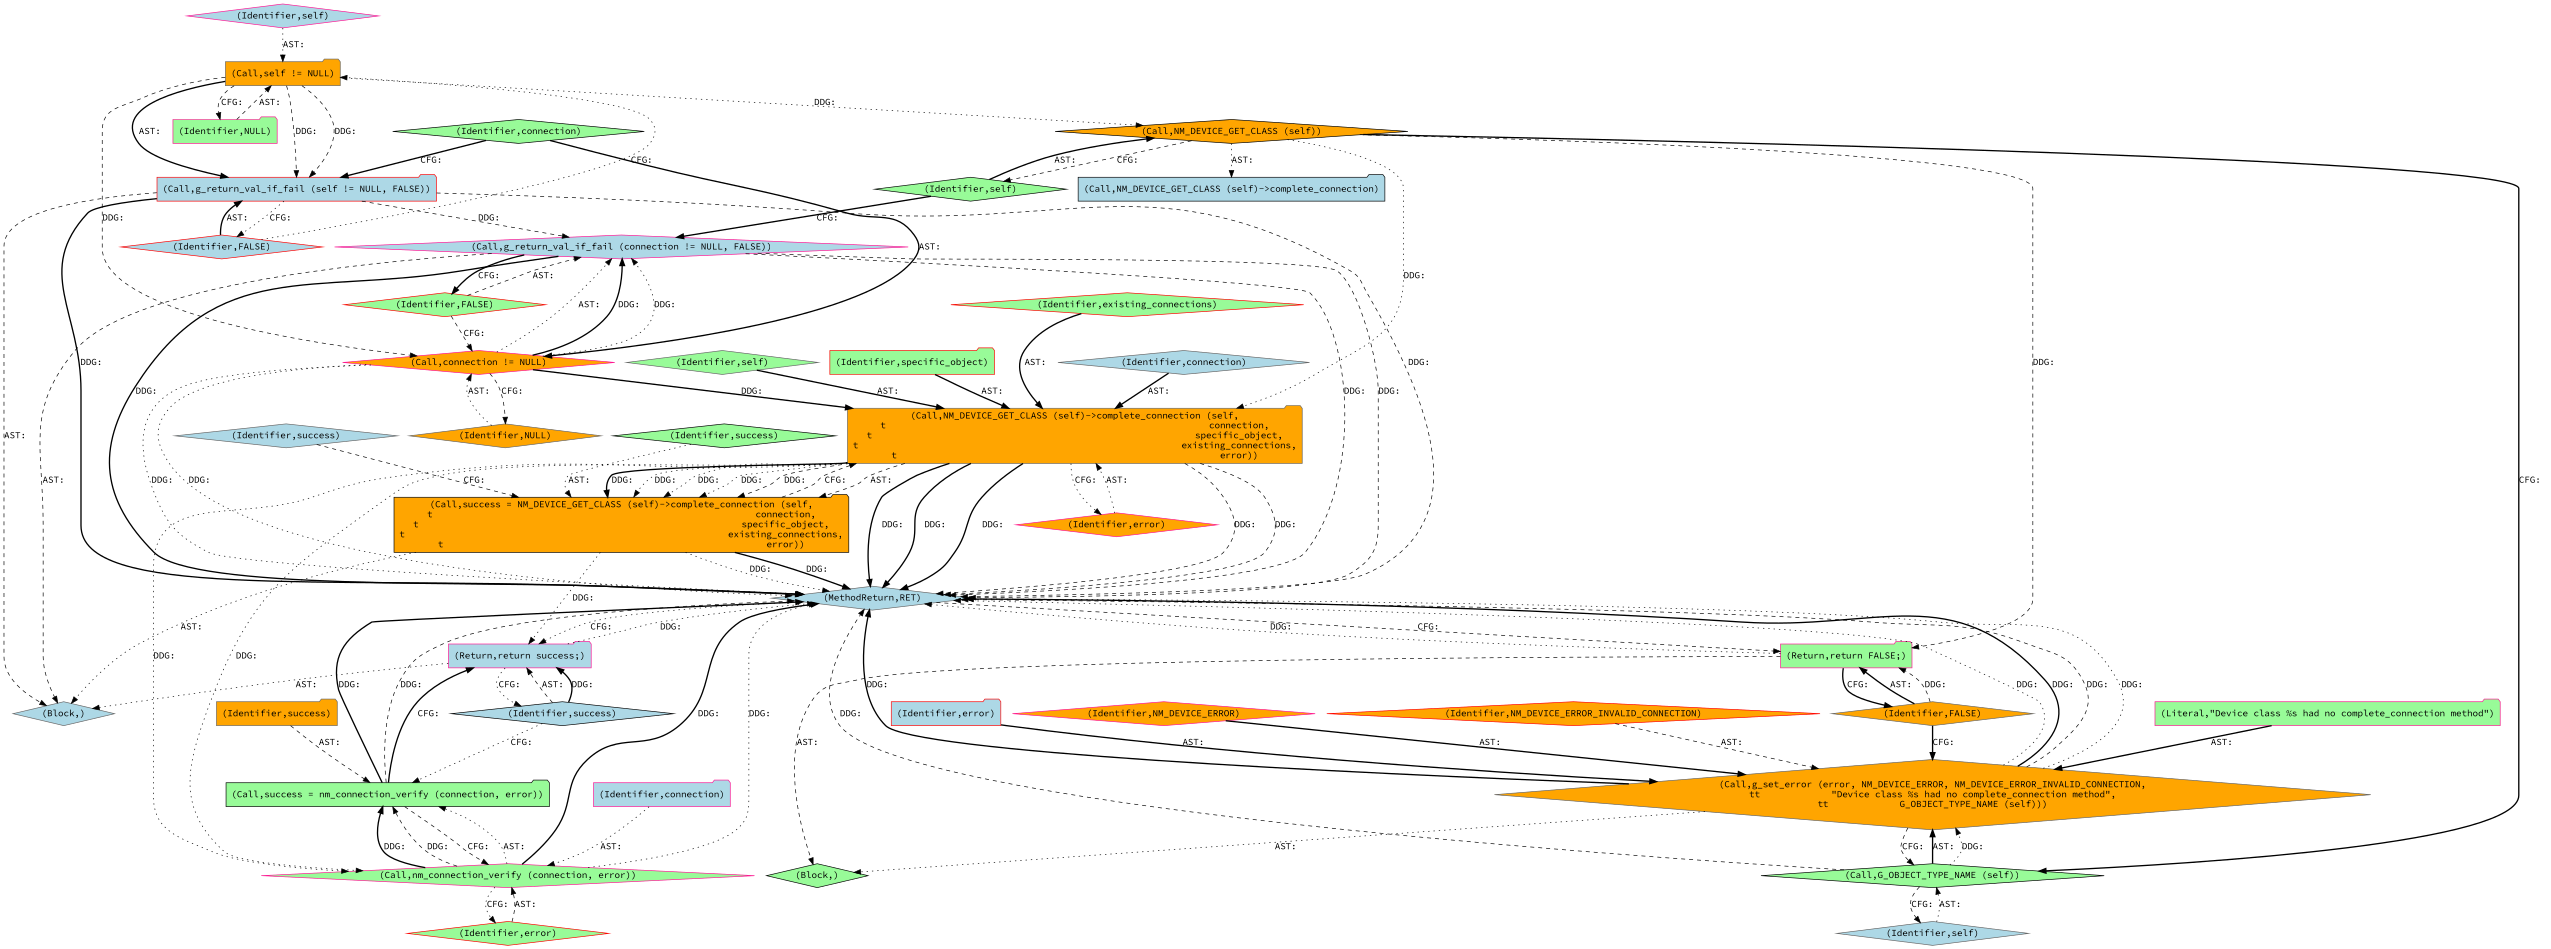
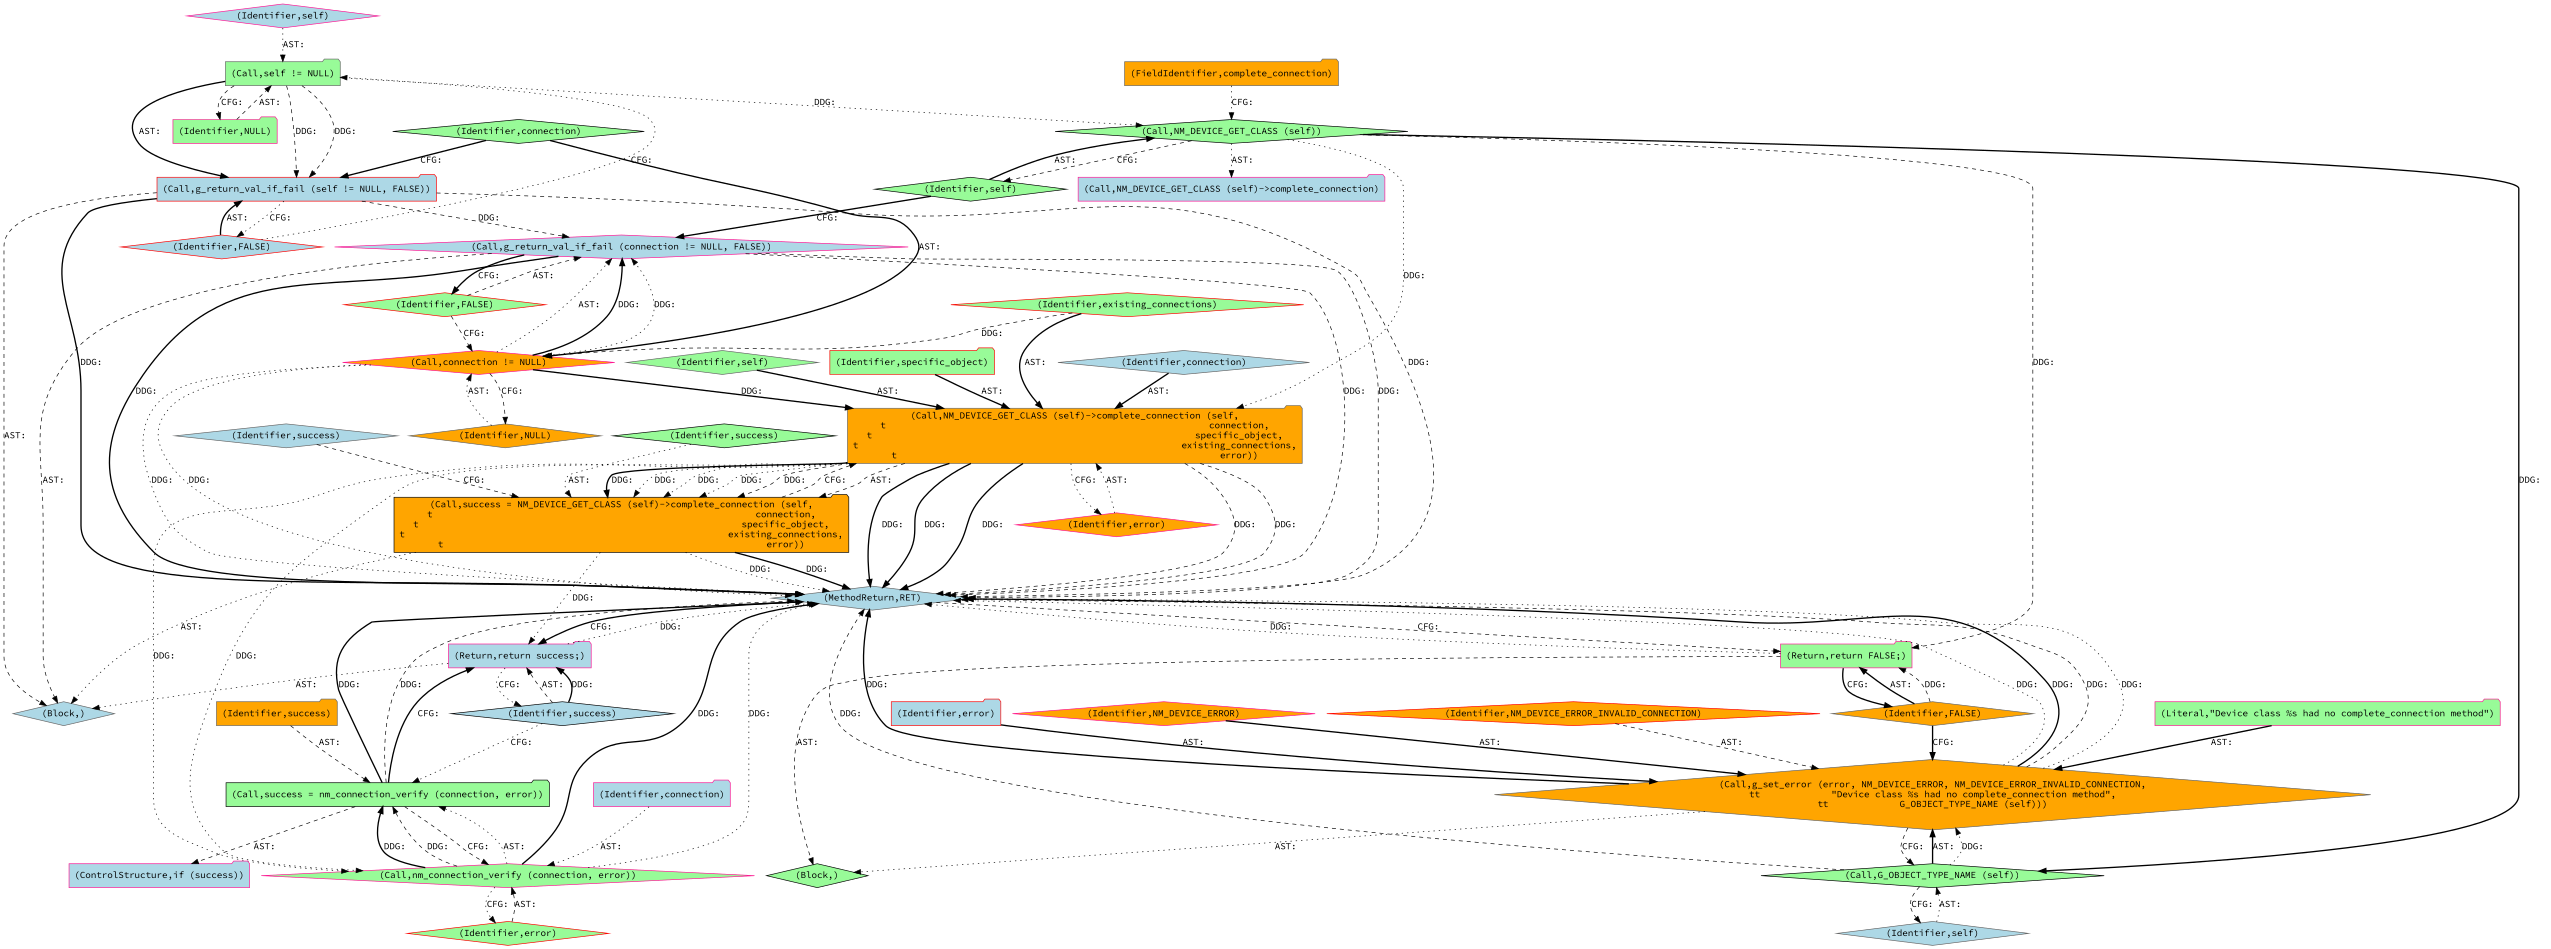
node "(Call,self != NULL)": fillcolor orange -> palegreen
node "(FieldIdentifier,complete_connection)": added
node "(Call,NM_DEVICE_GET_CLASS (self))": fillcolor orange -> palegreen
node "(Call,NM_DEVICE_GET_CLASS (self)->complete_connection)": color black -> deeppink
edge "(Call,self != NULL)" -> "(Call,connection != NULL)": now "(Identifier,existing_connections)" -> "(Call,connection != NULL)"
edge "(Call,NM_DEVICE_GET_CLASS (self))" -> "(Call,G_OBJECT_TYPE_NAME (self))": label "CFG: " -> "DDG: "
edge "(MethodReturn,RET)" -> "(Return,return success;)": style dotted -> bold
node "(ControlStructure,if (success))": added
